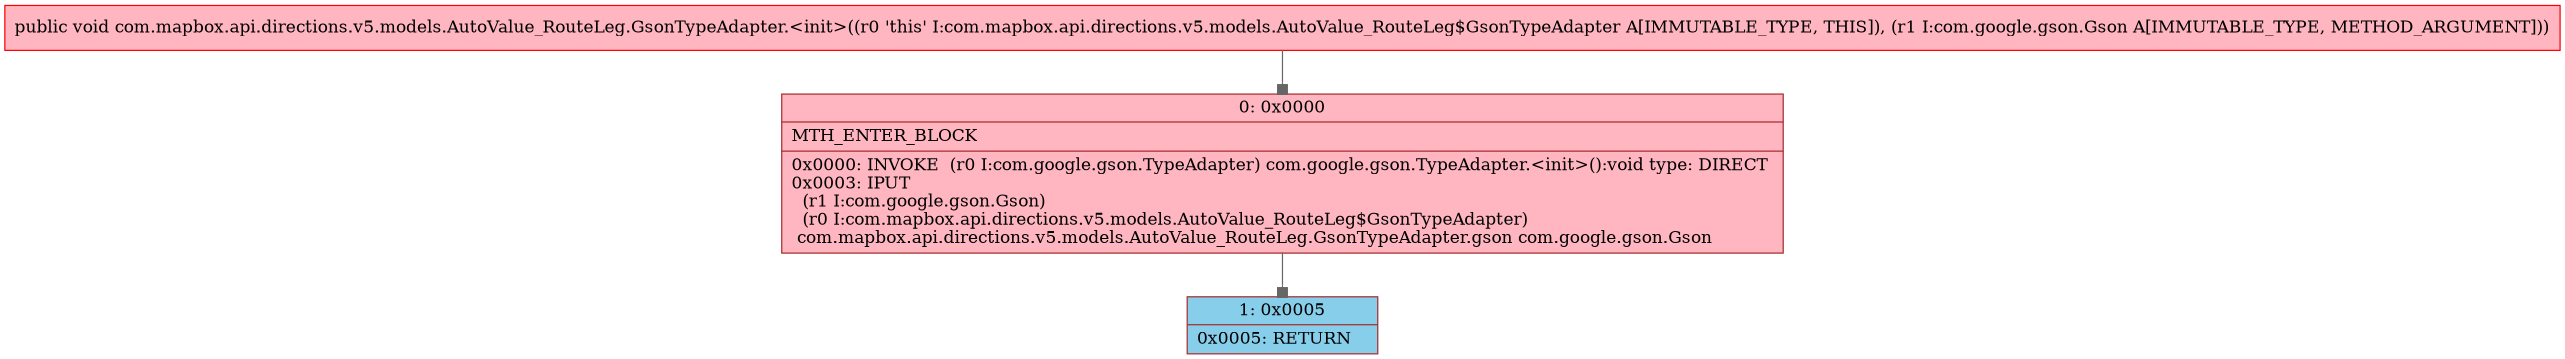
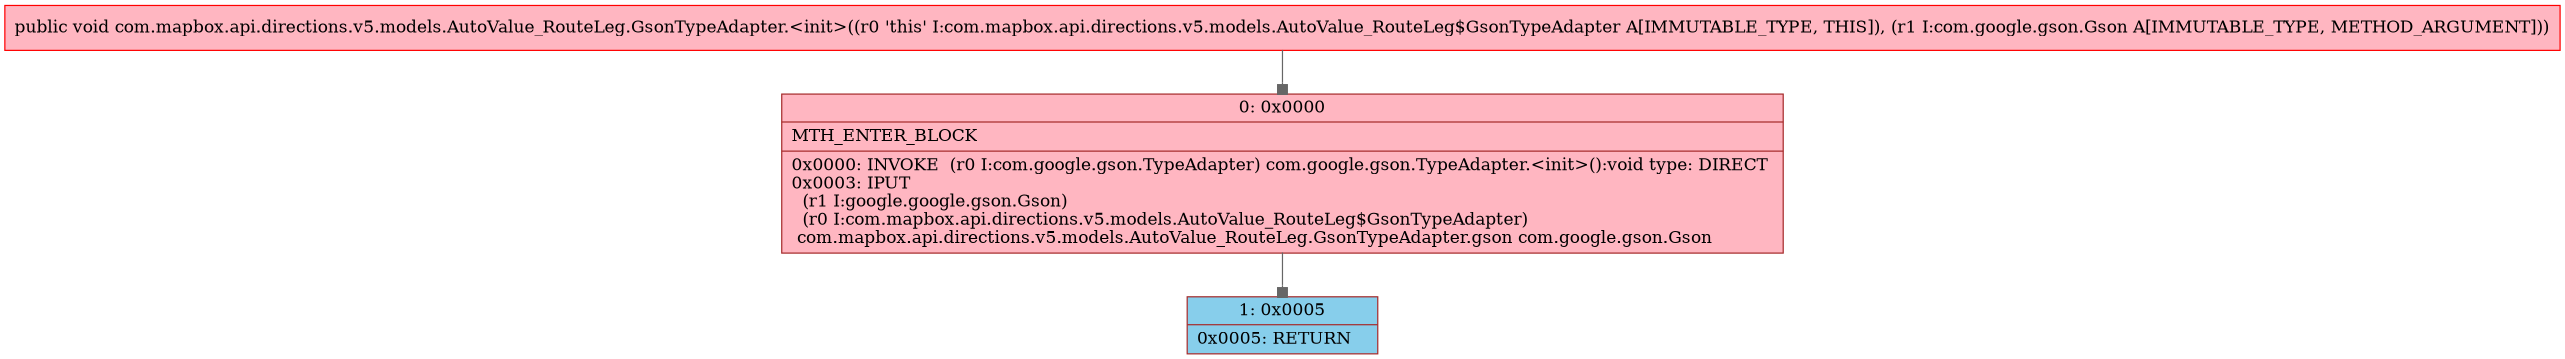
node "0: 0x0000": text "(r1 I:com.google.gson.Gson)" -> "(r1 I:google.google.gson.Gson)"
